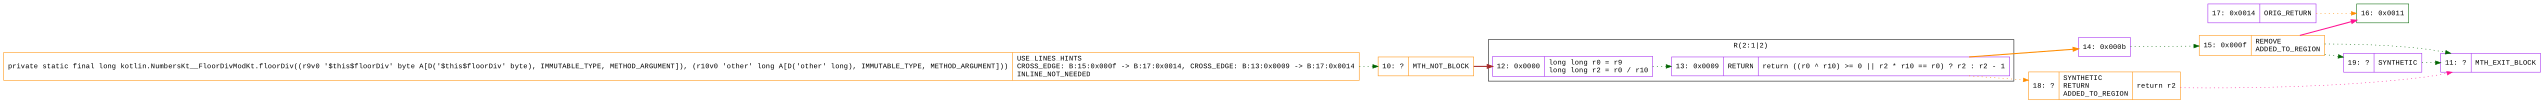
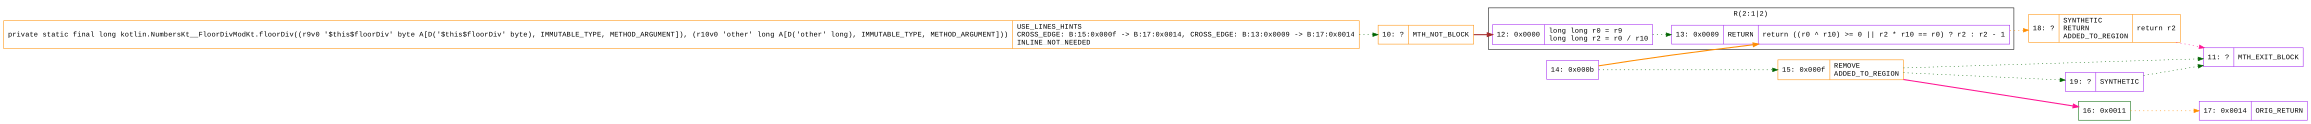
edge "17: 0x0014" -> "16: 0x0011": reversed
edge "13: 0x0009" -> "14: 0x000b": reversed
